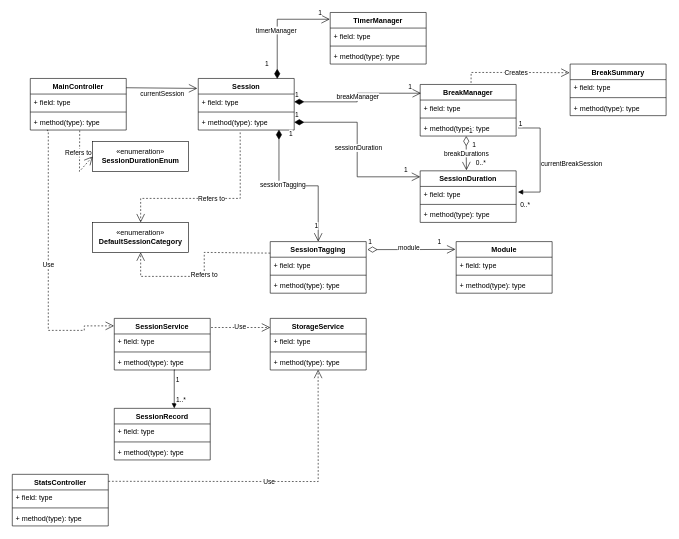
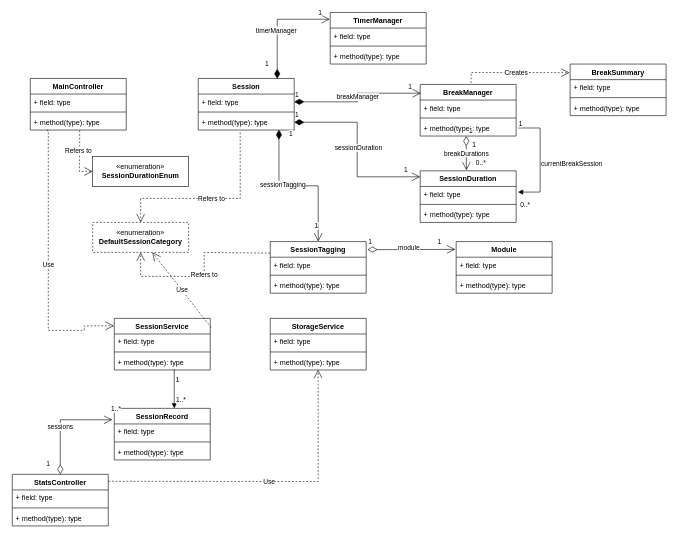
edge "MainController" -> "Session": removed, label "currentSession"
node "«enumeration» SessionDurationEnum": moved (141, 156) -> (141, 171)
node "«enumeration» DefaultSessionCategory": style solid -> dashed
edge "SessionService" -> "StorageService": now "SessionService" -> "«enumeration» DefaultSessionCategory"
edge "SessionRecord" -- "StatsController": added, labels "1..*", "sessions", "1"
